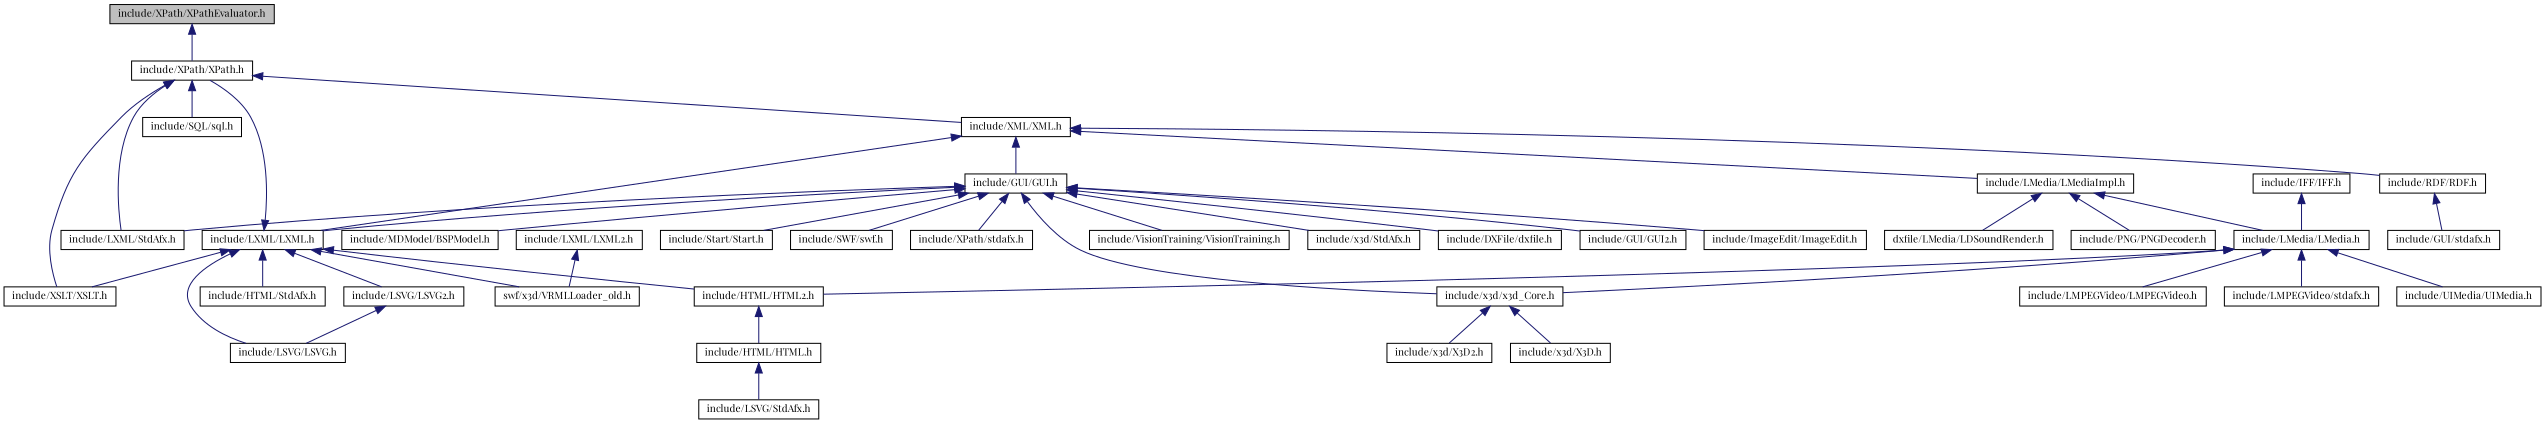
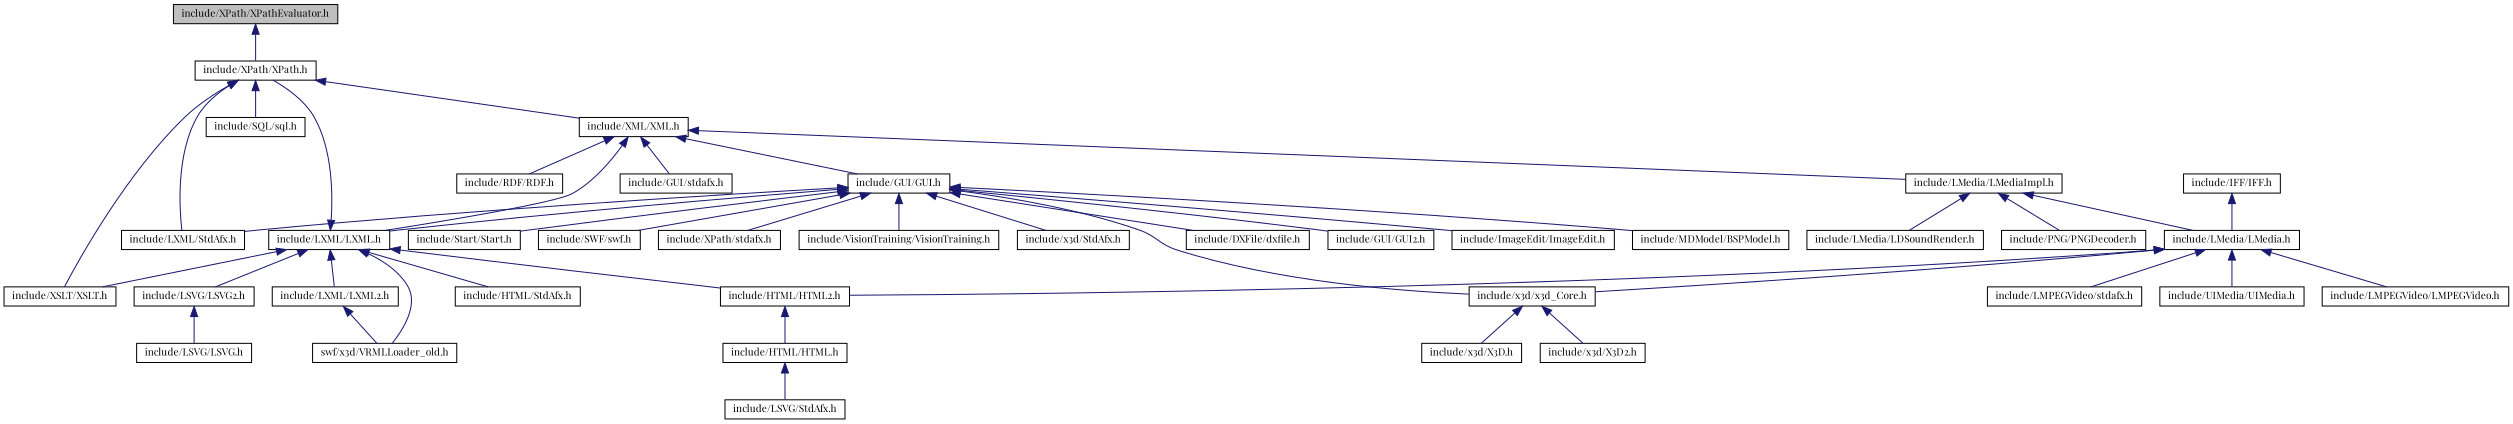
edge "include/GUI/stdafx.h" -> "include/RDF/RDF.h": now "include/GUI/stdafx.h" -> "include/XML/XML.h"
node "dxfile/LMedia/LDSoundRender.h": label "dxfile/LMedia/LDSoundRender.h" -> "include/LMedia/LDSoundRender.h"
edge "include/LSVG/LSVG.h" -> "include/LXML/LXML.h": now "include/LXML/LXML2.h" -> "include/LXML/LXML.h"
